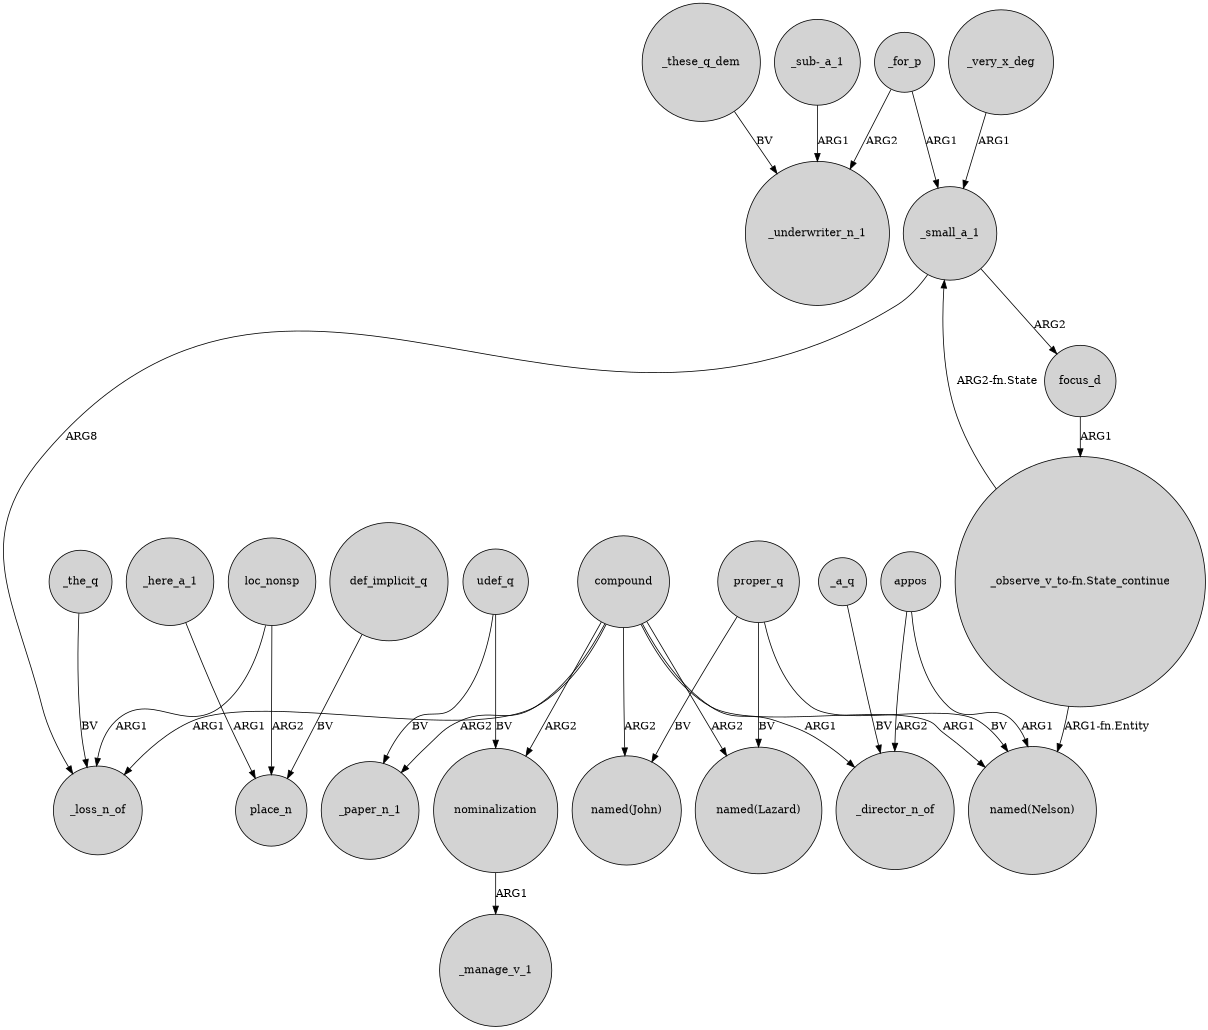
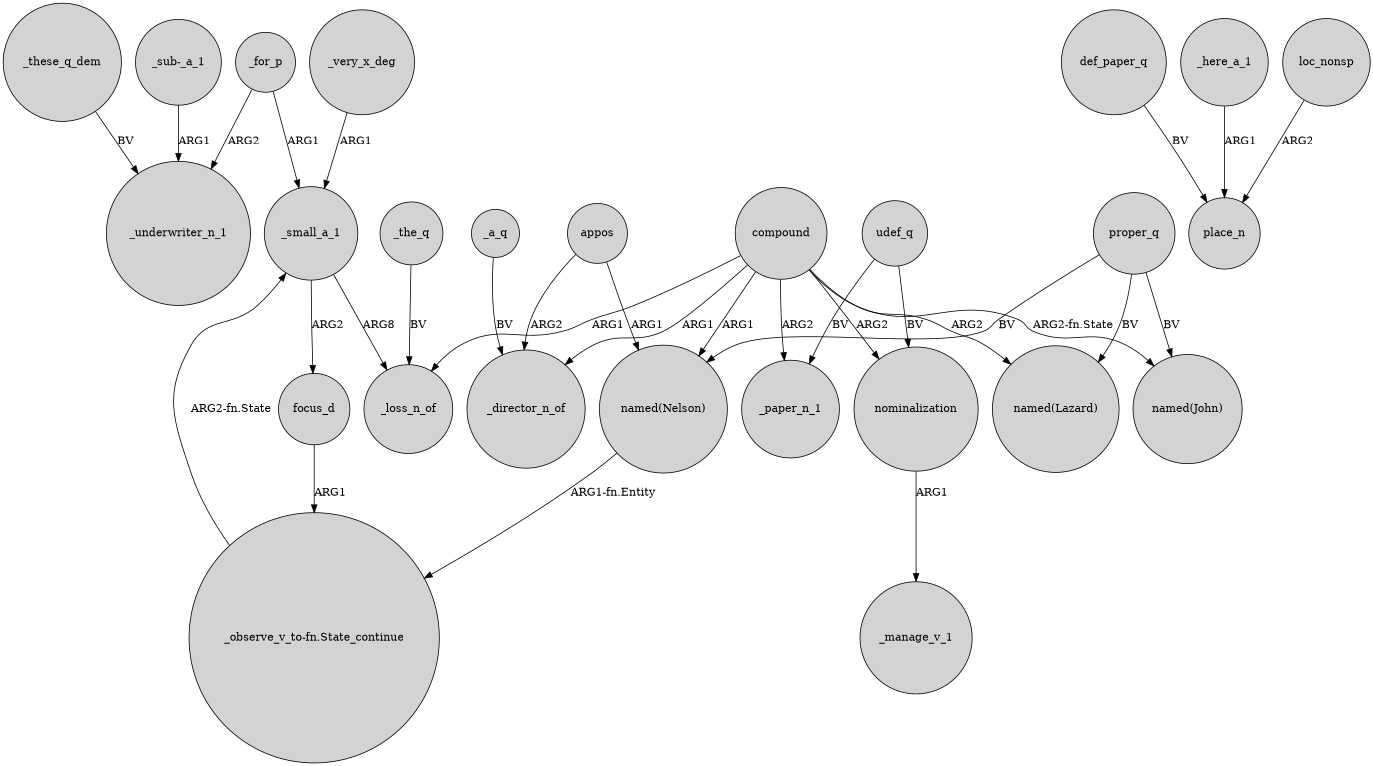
node "def_implicit_q": label "def_implicit_q" -> "def_paper_q"
edge "loc_nonsp" -> "_loss_n_of": removed, label "ARG1"
edge "_observe_v_to-fn.State_continue" -> "named(Nelson)": reversed
edge "compound" -> "named(John)": label "ARG2" -> "ARG2-fn.State"
